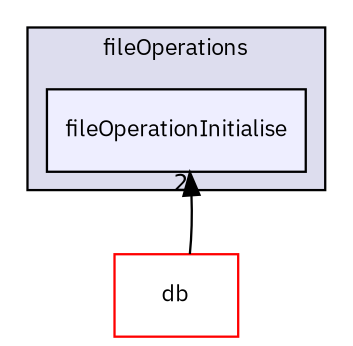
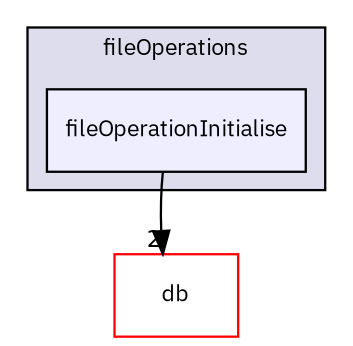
edge "db" -> "fileOperationInitialise": reversed
